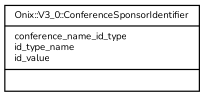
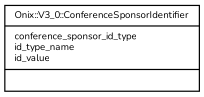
node "Onix::V3_0::ConferenceSponsorIdentifier": text "conference_name_id_type" -> "conference_sponsor_id_type"
